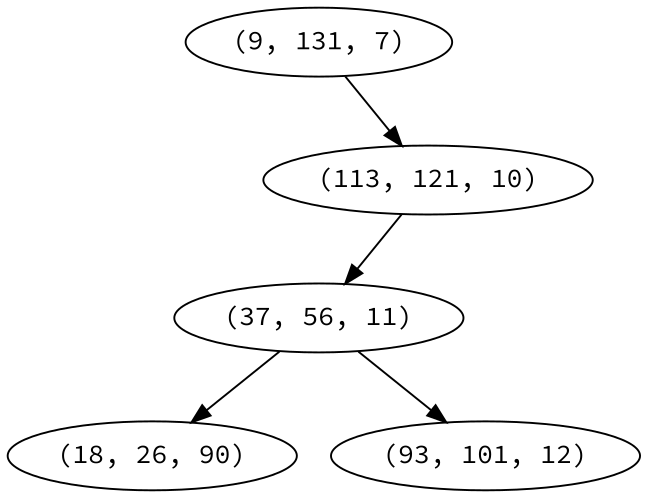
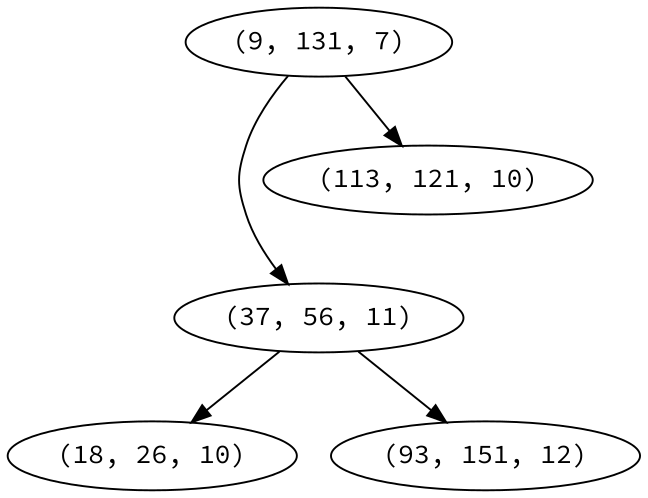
edge "(113, 121, 10)" -> "(37, 56, 11)": now "(9, 131, 7)" -> "(37, 56, 11)"
node "(18, 26, 90)": label "(18, 26, 90)" -> "(18, 26, 10)"
node "(93, 101, 12)": label "(93, 101, 12)" -> "(93, 151, 12)"
